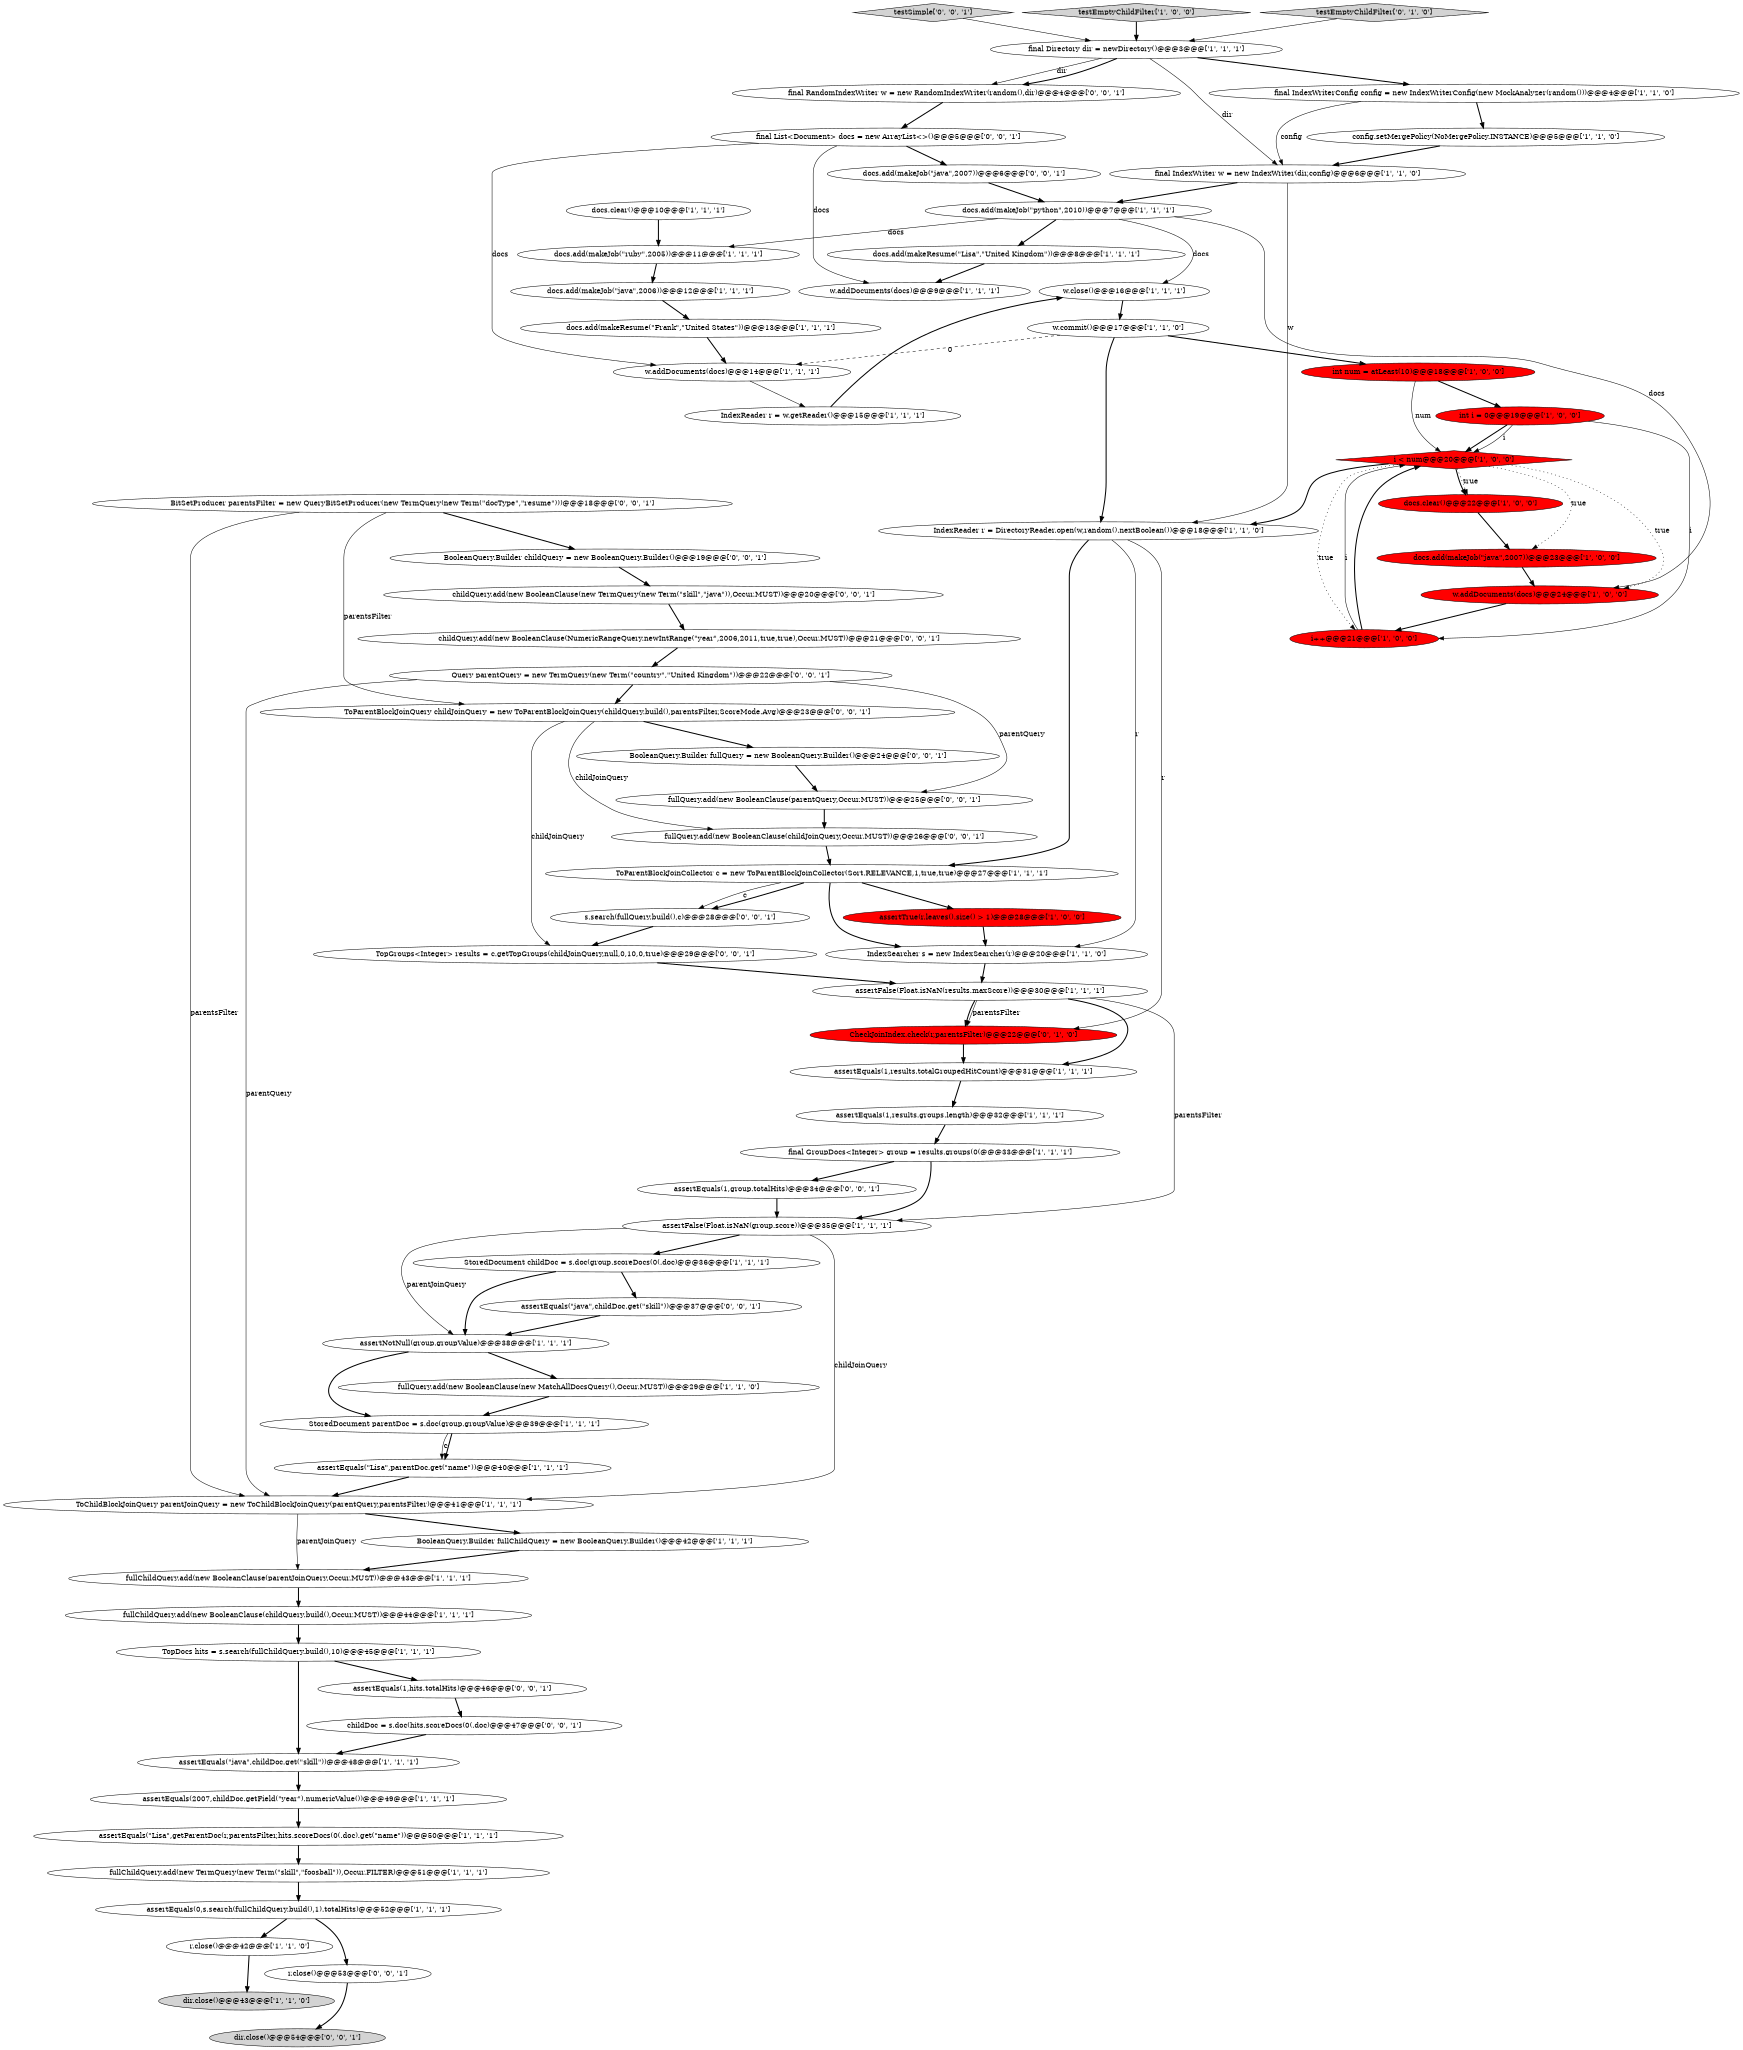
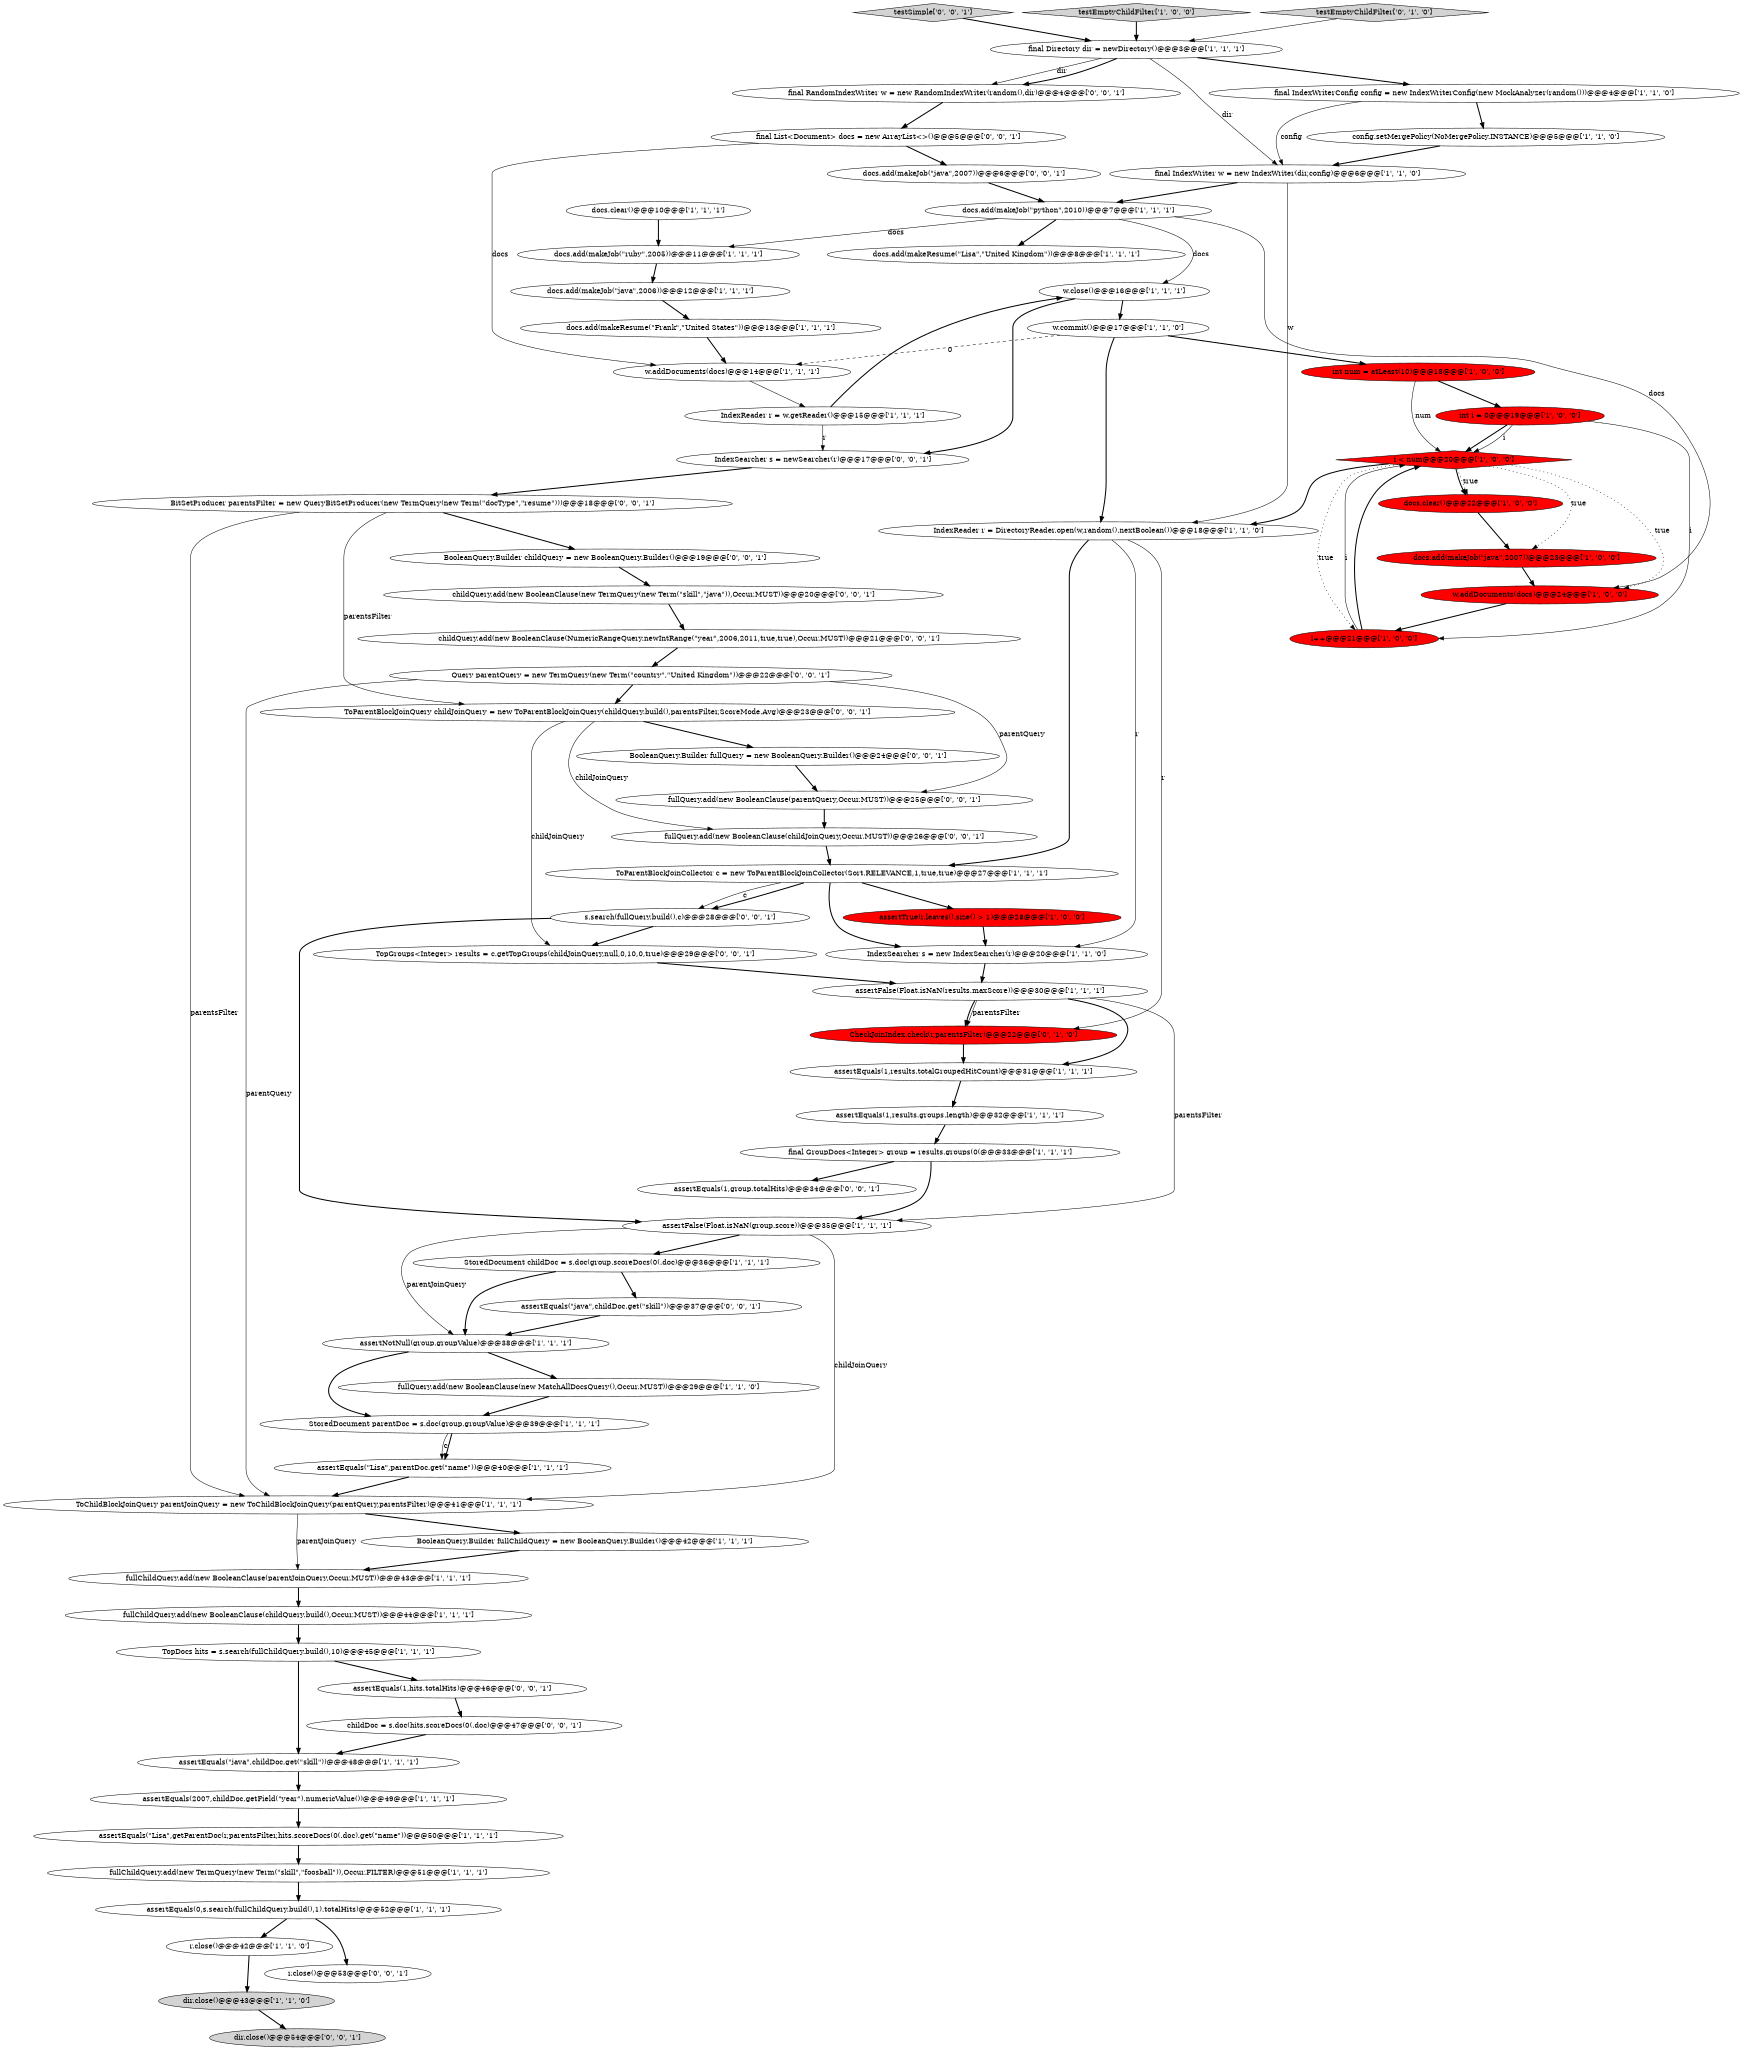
edge "testSimple['0', '0', '1']" -> "final Directory dir = newDirectory()@@@3@@@['1', '1', '1']": style solid -> bold
node "w.addDocuments(docs)@@@9@@@['1', '1', '1']": removed
node "IndexSearcher s = newSearcher(r)@@@17@@@['0', '0', '1']": added
edge "assertEquals(1,group.totalHits)@@@34@@@['0', '0', '1']" -> "assertFalse(Float.isNaN(group.score))@@@35@@@['1', '1', '1']": now "s.search(fullQuery.build(),c)@@@28@@@['0', '0', '1']" -> "assertFalse(Float.isNaN(group.score))@@@35@@@['1', '1', '1']"
edge "r.close()@@@53@@@['0', '0', '1']" -> "dir.close()@@@54@@@['0', '0', '1']": now "dir.close()@@@43@@@['1', '1', '0']" -> "dir.close()@@@54@@@['0', '0', '1']"
